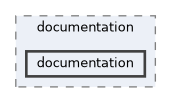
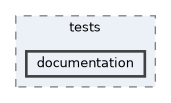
cluster "documentation": label "documentation" -> "tests"
